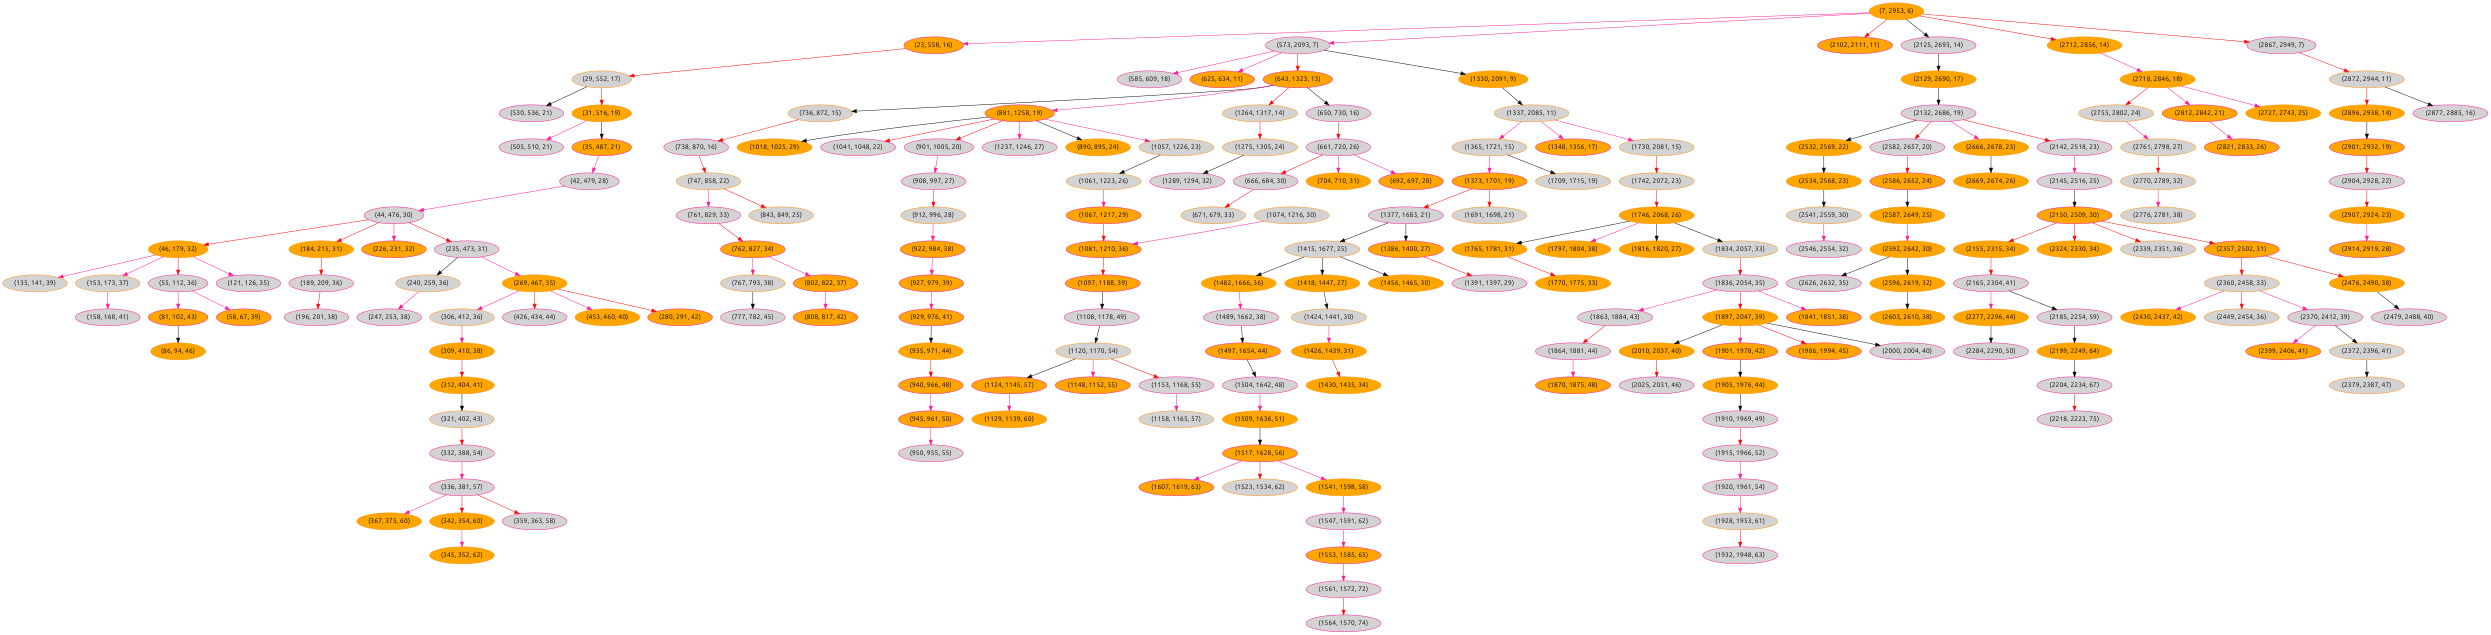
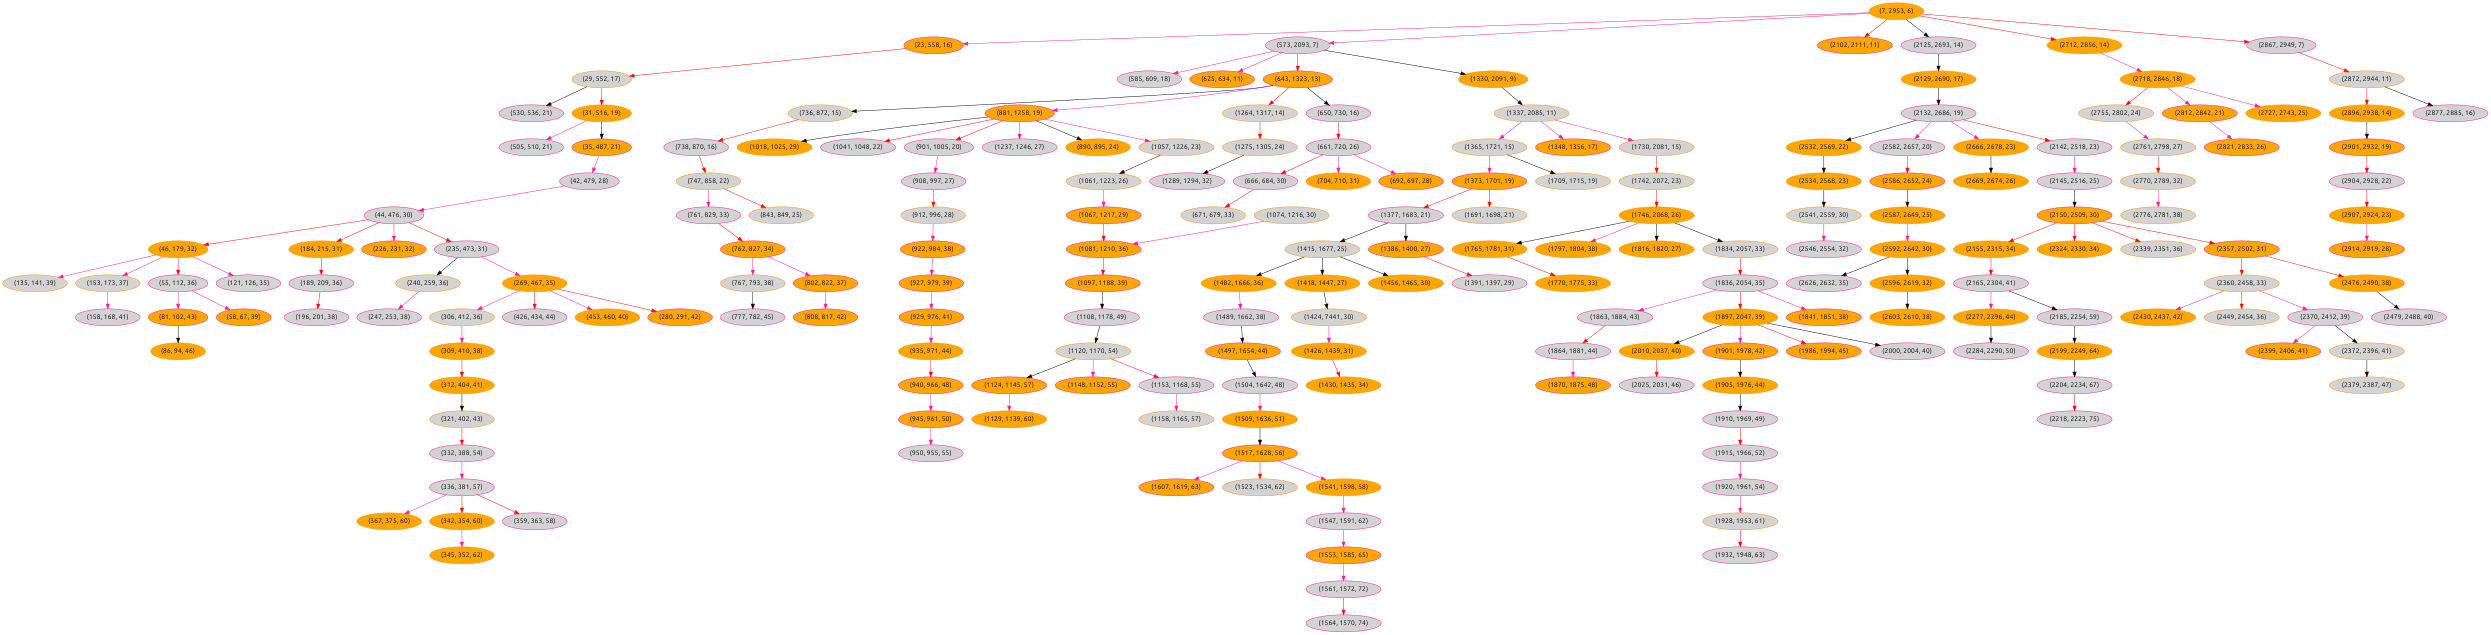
edge "(2132, 2686, 19)" -> "(2582, 2657, 20)": color red -> deeppink
node "(1424, 1441, 30)": label "(1424, 1441, 30)" -> "(1424, 7441, 30)"
edge "(929, 976, 41)" -> "(935, 971, 44)": color black -> deeppink
